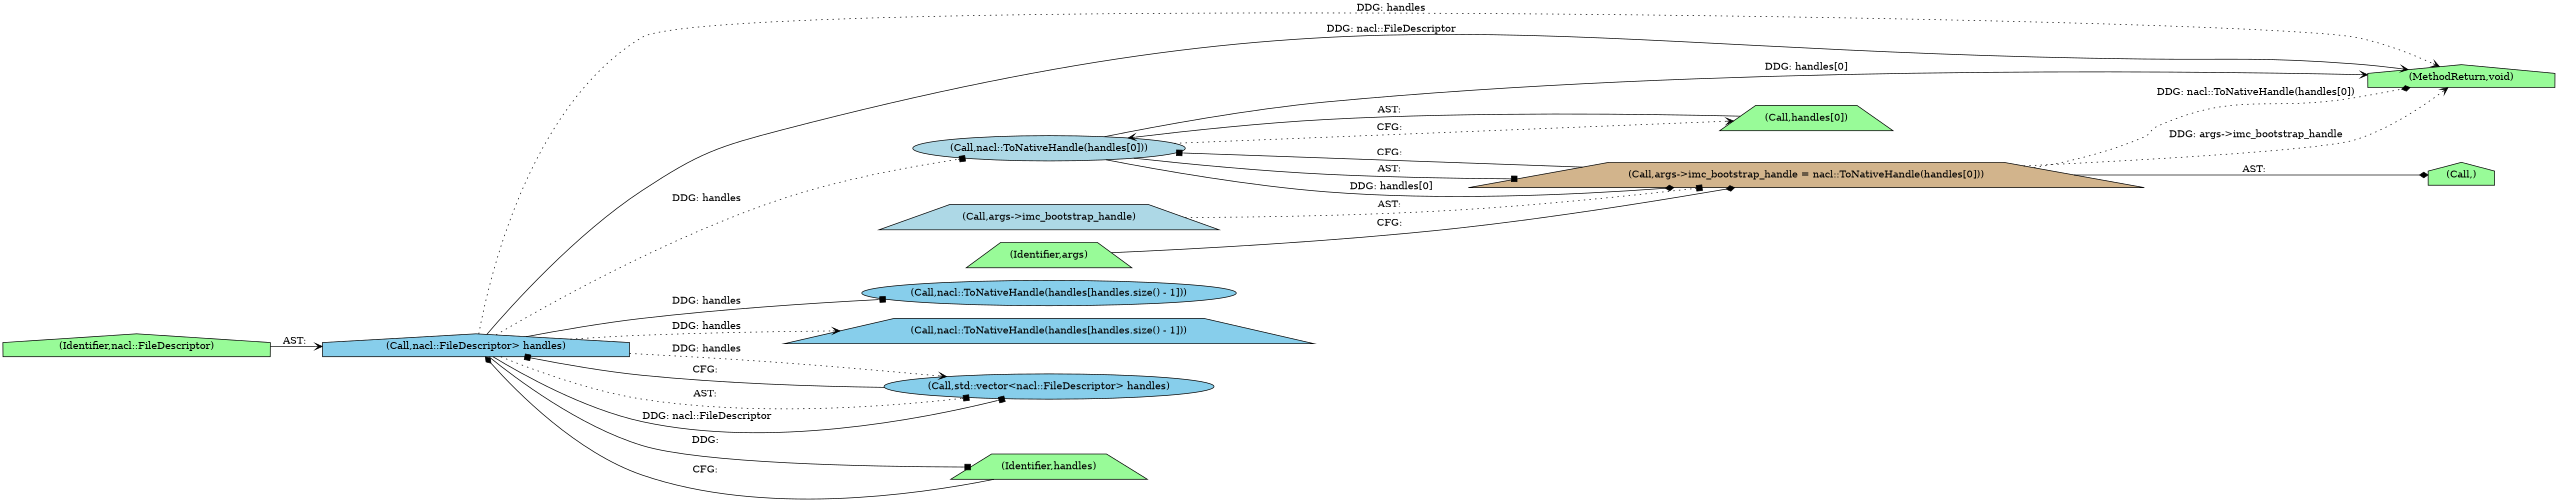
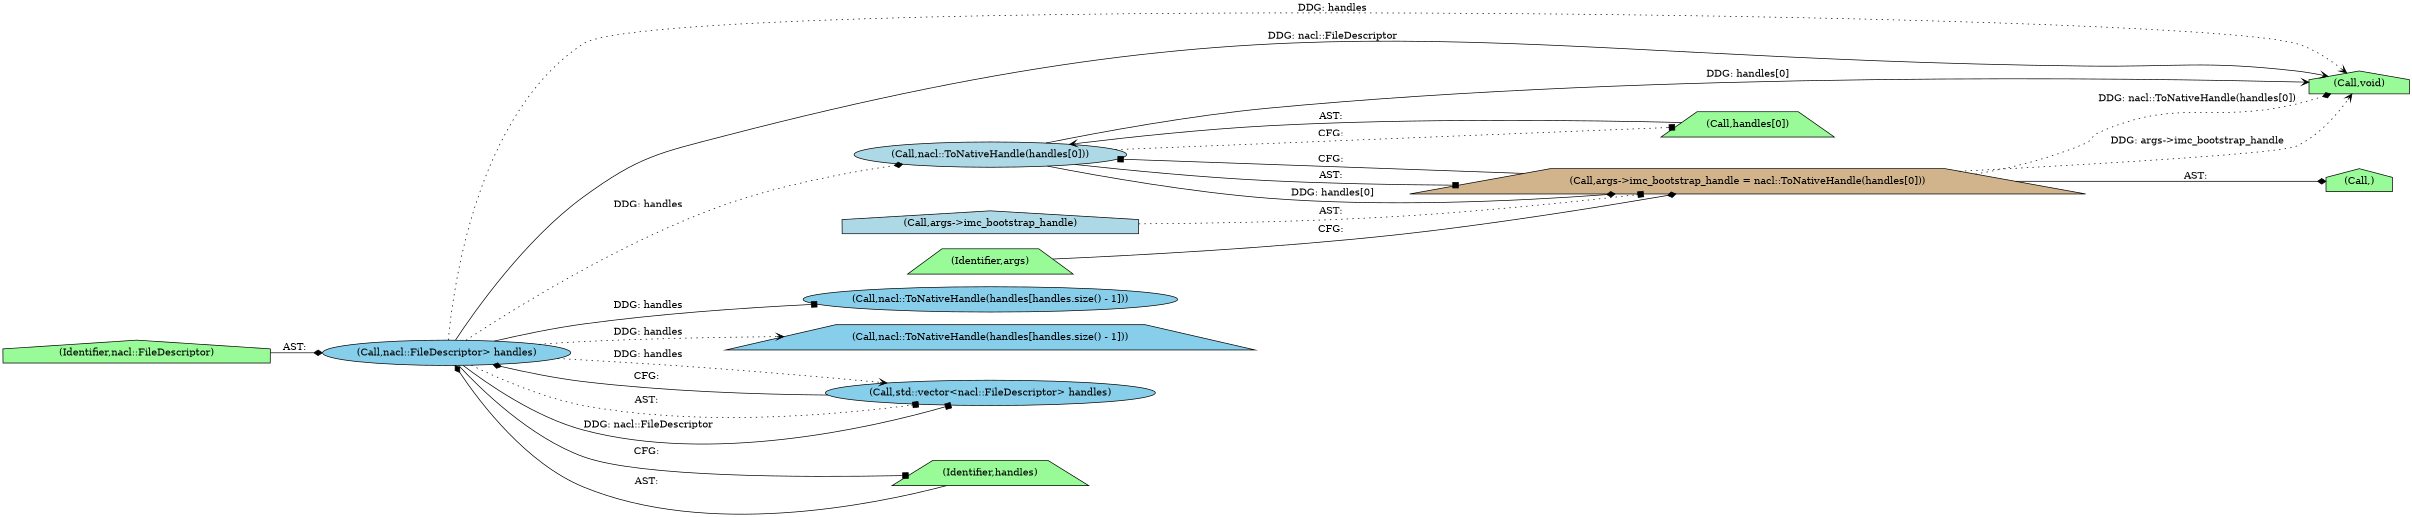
node "(MethodReturn,void)": label "(MethodReturn,void)" -> "(Call,void)"
edge "(Call,nacl::ToNativeHandle(handles[0]))" -> "(Call,handles[0])": arrowhead vee -> box
node "(Call,args->imc_bootstrap_handle)": shape trapezium -> house
edge "(Call,nacl::FileDescriptor> handles)" -> "(Call,nacl::ToNativeHandle(handles[0]))": arrowhead box -> diamond
edge "(Identifier,nacl::FileDescriptor)" -> "(Call,nacl::FileDescriptor> handles)": arrowhead vee -> diamond
node "(Call,nacl::FileDescriptor> handles)": shape house -> ellipse
edge "(Call,std::vector<nacl::FileDescriptor> handles)" -> "(Call,nacl::FileDescriptor> handles)": arrowhead box -> diamond
edge "(Call,nacl::FileDescriptor> handles)" -> "(Identifier,handles)": label "DDG: " -> "CFG: "
edge "(Identifier,handles)" -> "(Call,nacl::FileDescriptor> handles)": label "CFG: " -> "AST: "
